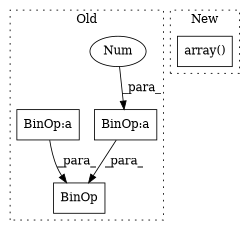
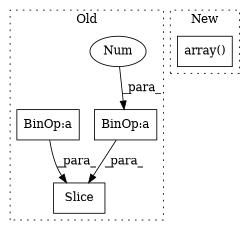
node "BinOp": label "BinOp" -> "Slice"
